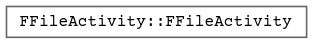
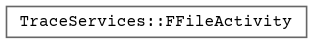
node "FFileActivity::FFileActivity": label "FFileActivity::FFileActivity" -> "TraceServices::FFileActivity"
